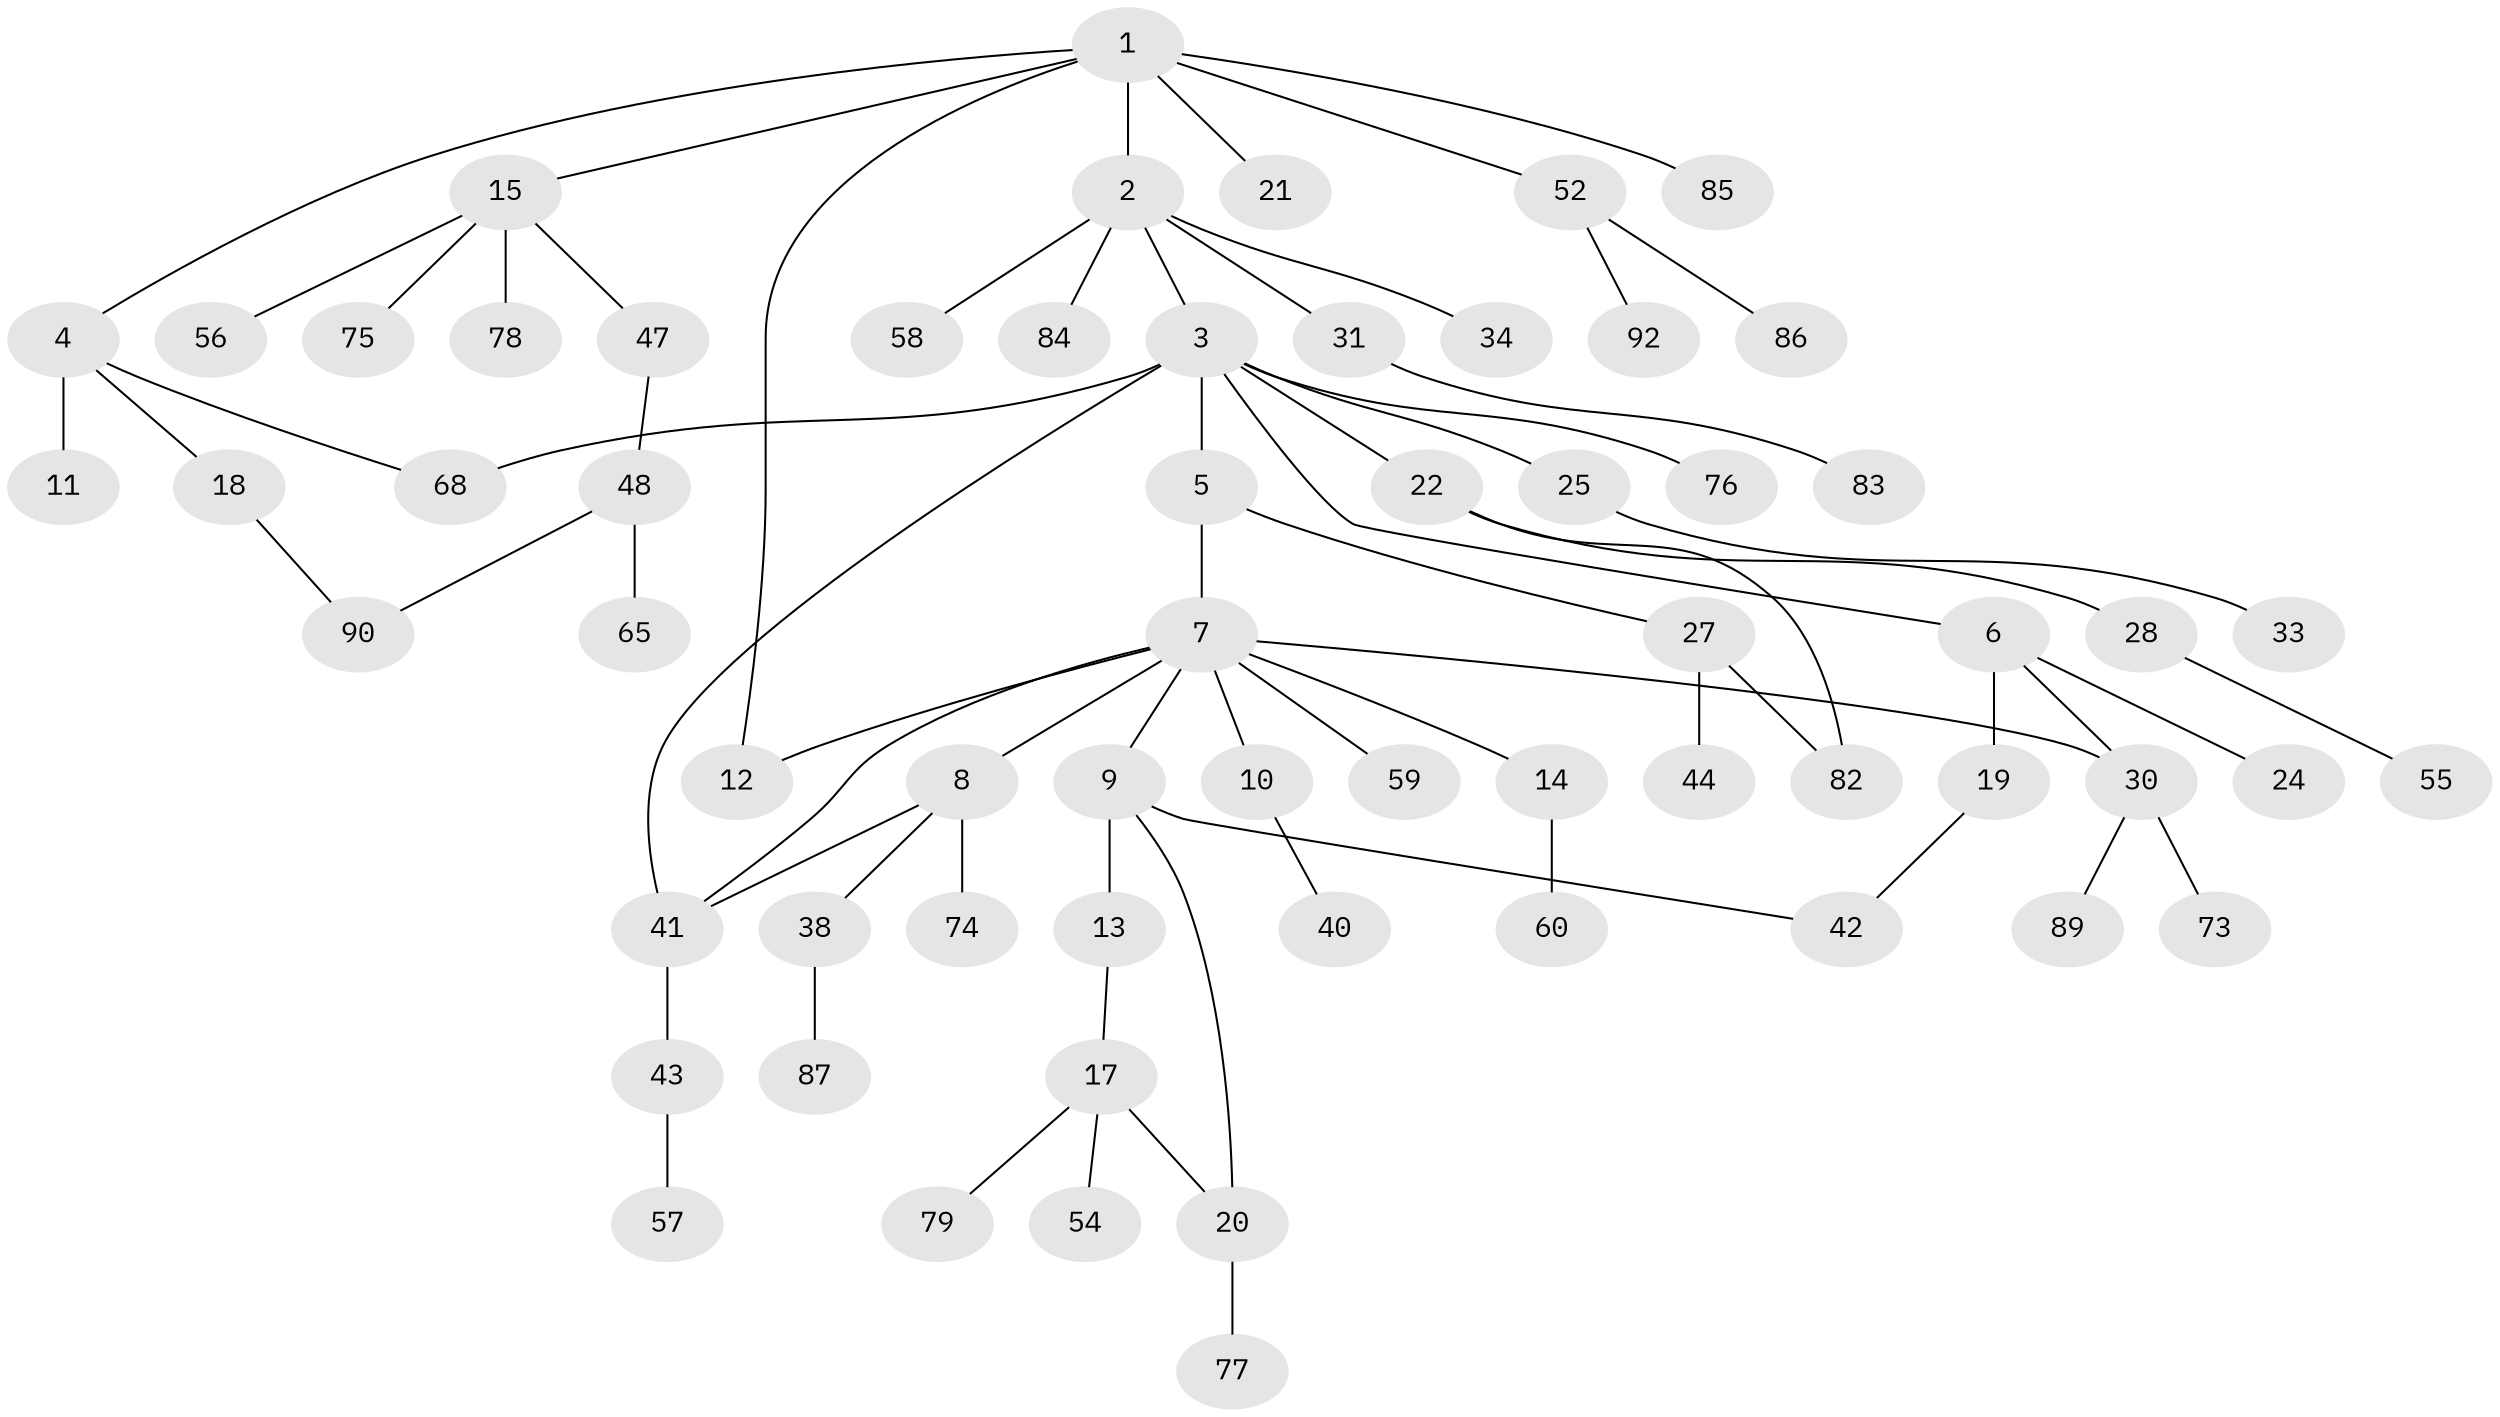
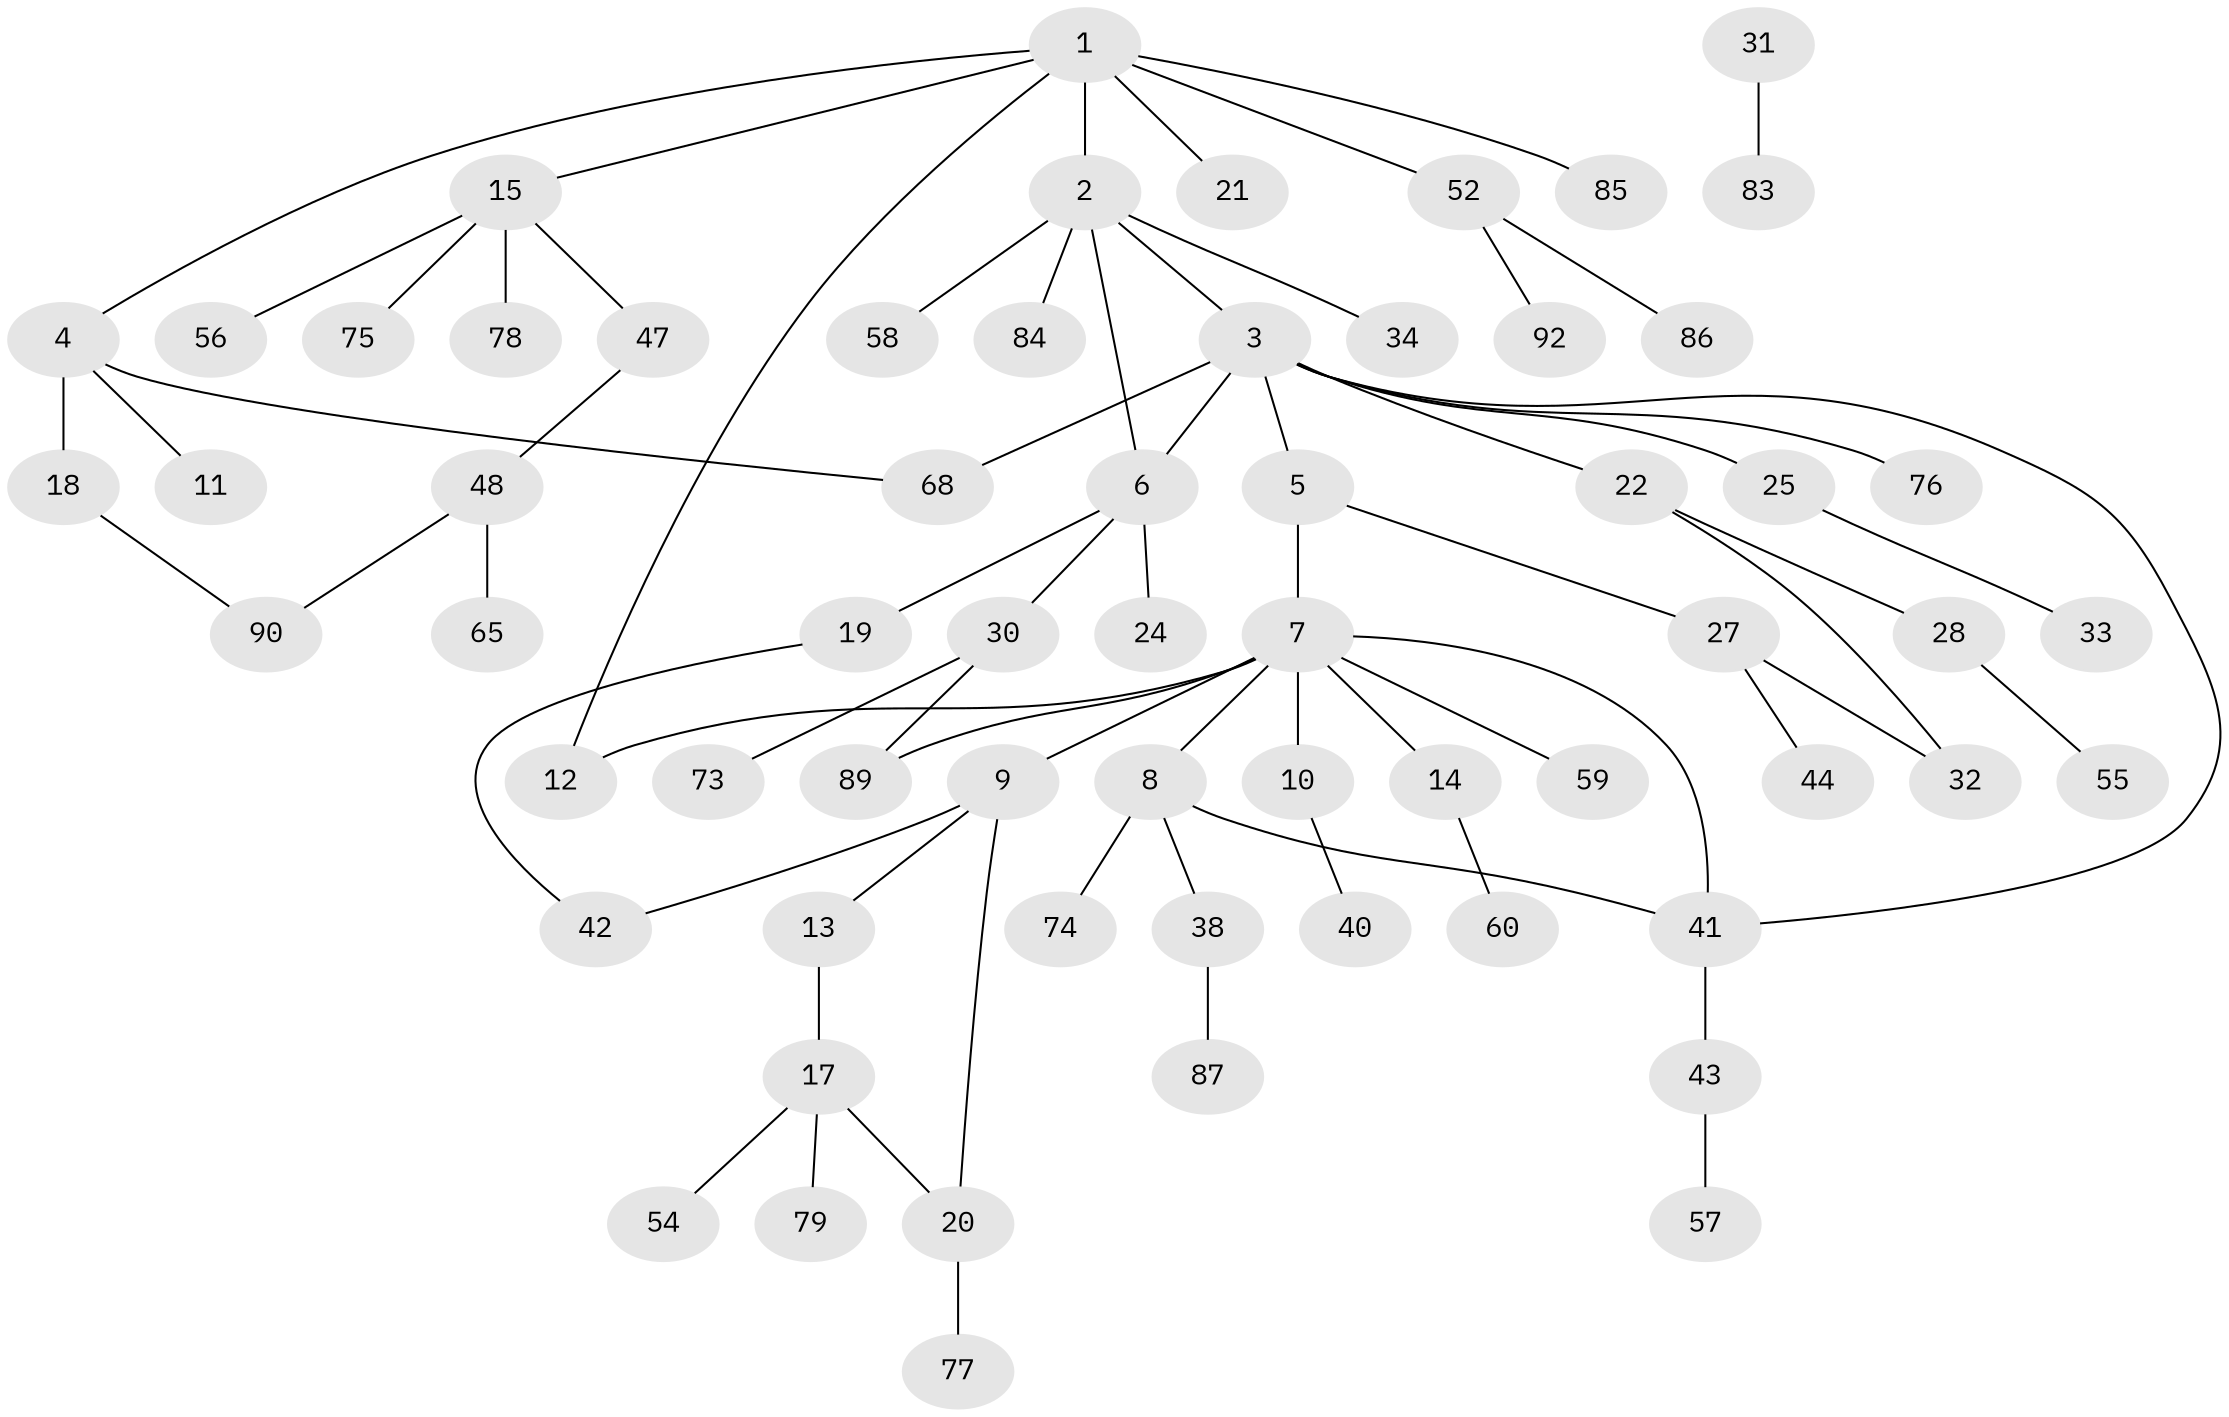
edge "2" -- "31": now "2" -- "6"
edge "7" -- "30": now "7" -- "89"
node "82": label "82" -> "32"
